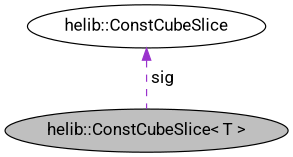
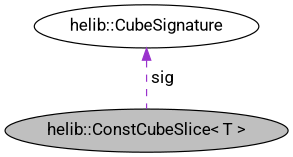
node "helib::ConstCubeSlice": label "helib::ConstCubeSlice" -> "helib::CubeSignature"
